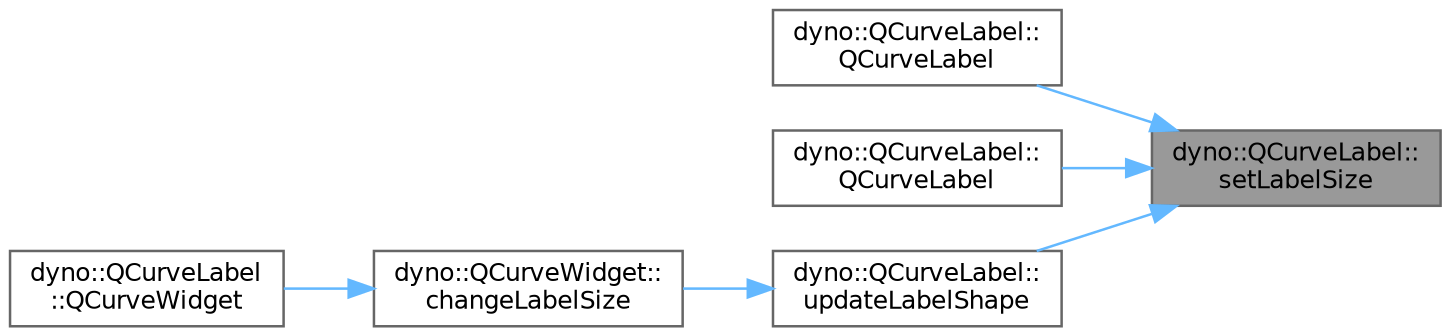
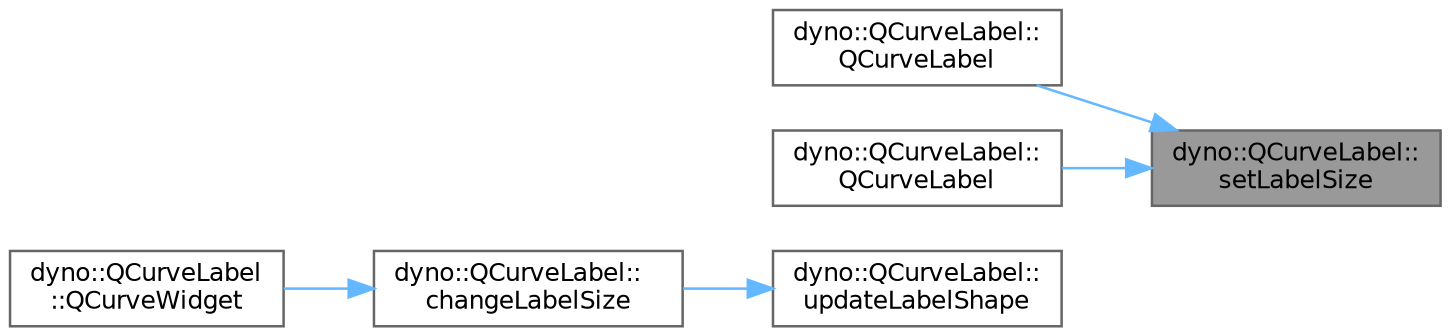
edge "dyno::QCurveLabel:: updateLabelShape" -> "dyno::QCurveLabel:: setLabelSize": removed
node "dyno::QCurveWidget:: changeLabelSize": label "dyno::QCurveWidget:: changeLabelSize" -> "dyno::QCurveLabel:: changeLabelSize"
